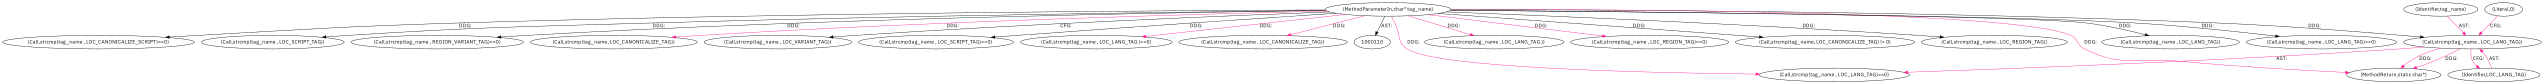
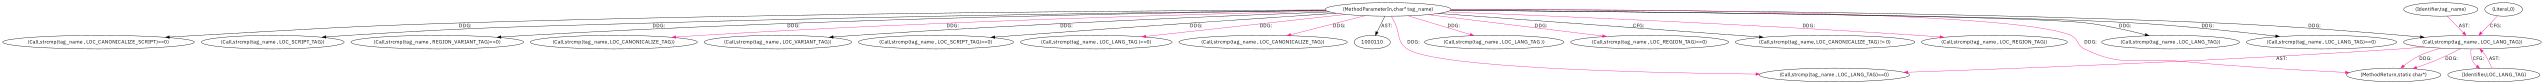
edge "(MethodParameterIn,char* tag_name)" -> "(Call,strcmp(tag_name , LOC_REGION_TAG))": color black -> deeppink
edge "(MethodParameterIn,char* tag_name)" -> "(Call,strcmp(tag_name , LOC_VARIANT_TAG))": label "CFG: " -> "DDG: "
edge "(MethodParameterIn,char* tag_name)" -> "(Call,strcmp(tag_name, LOC_CANONICALIZE_TAG) != 0)": label "DDG: " -> "CFG: "
